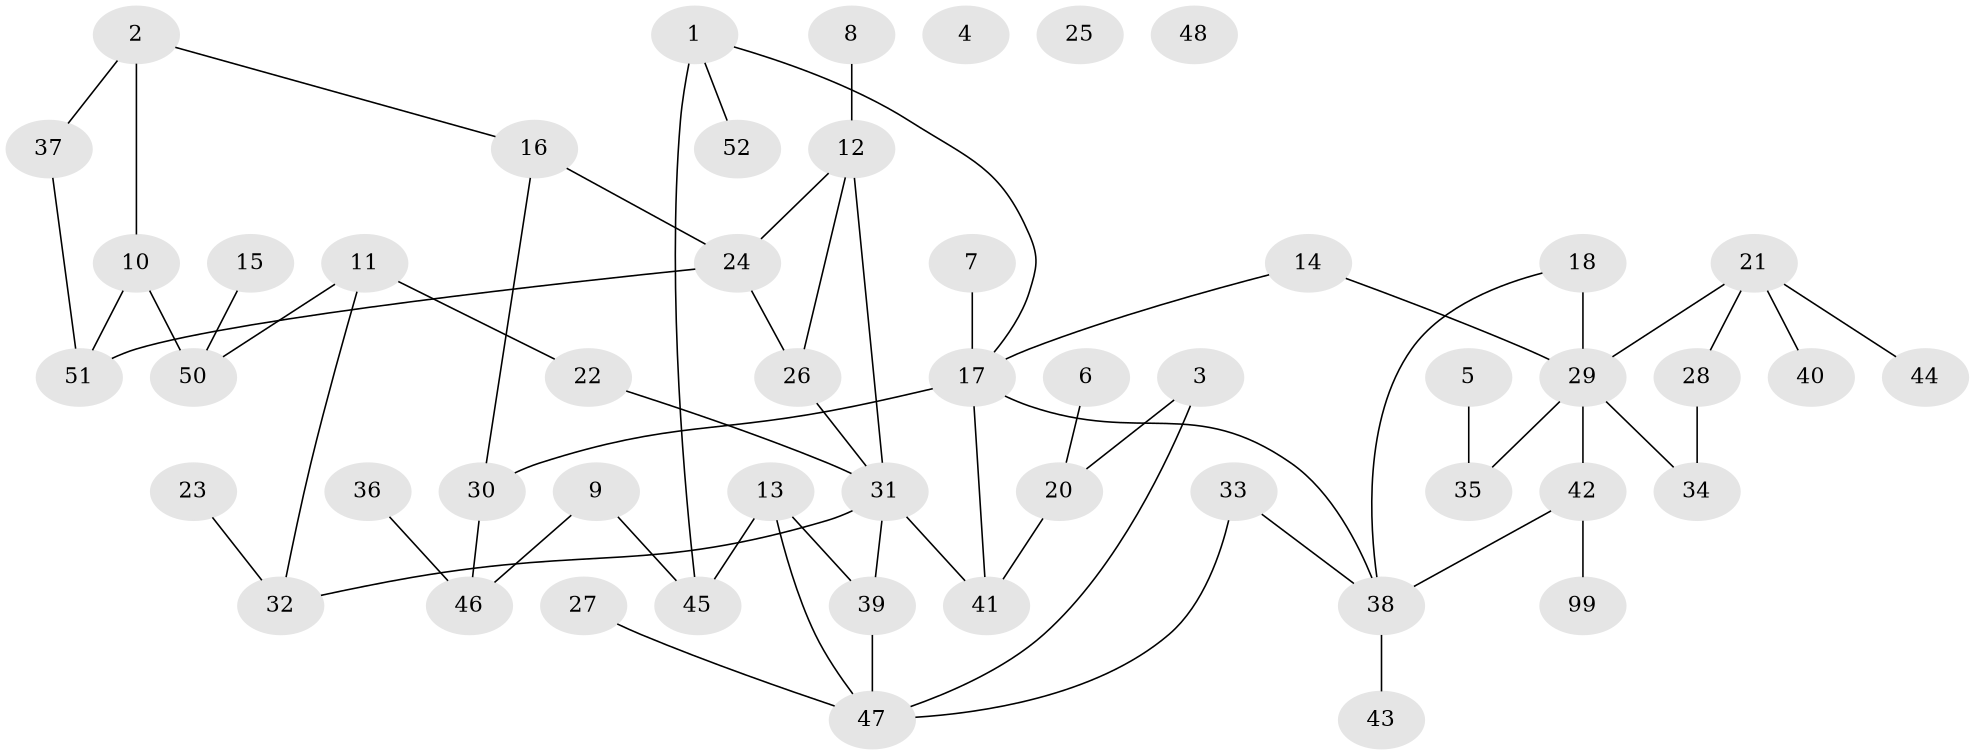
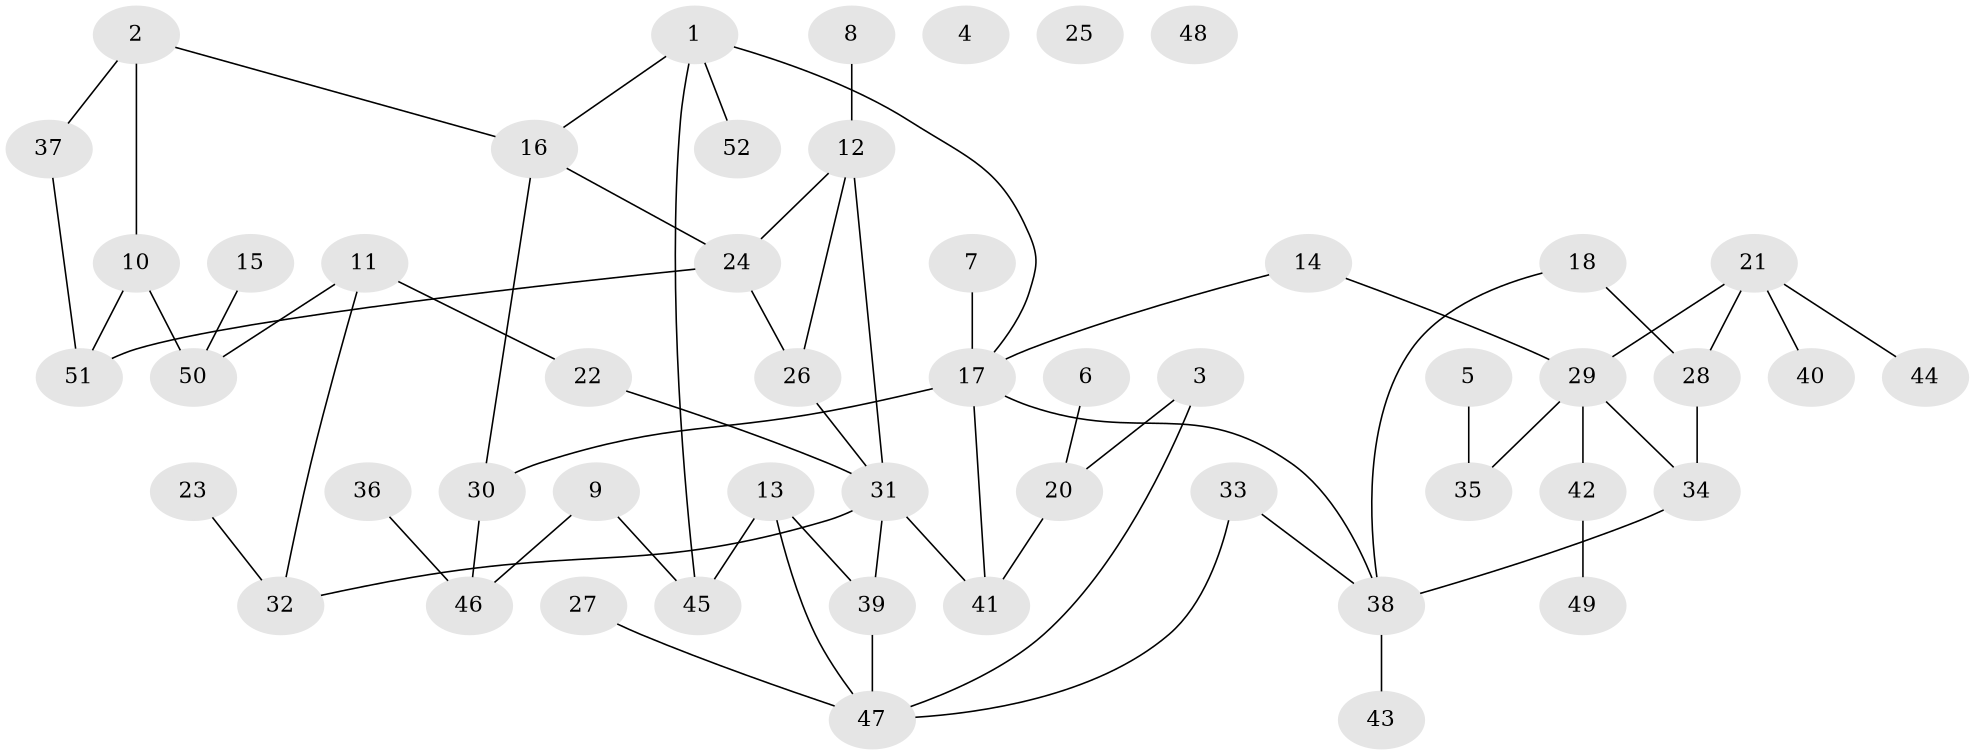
edge "1" -- "16": added
edge "18" -- "29": now "18" -- "28"
edge "42" -- "38": now "34" -- "38"
node "99": label "99" -> "49"
